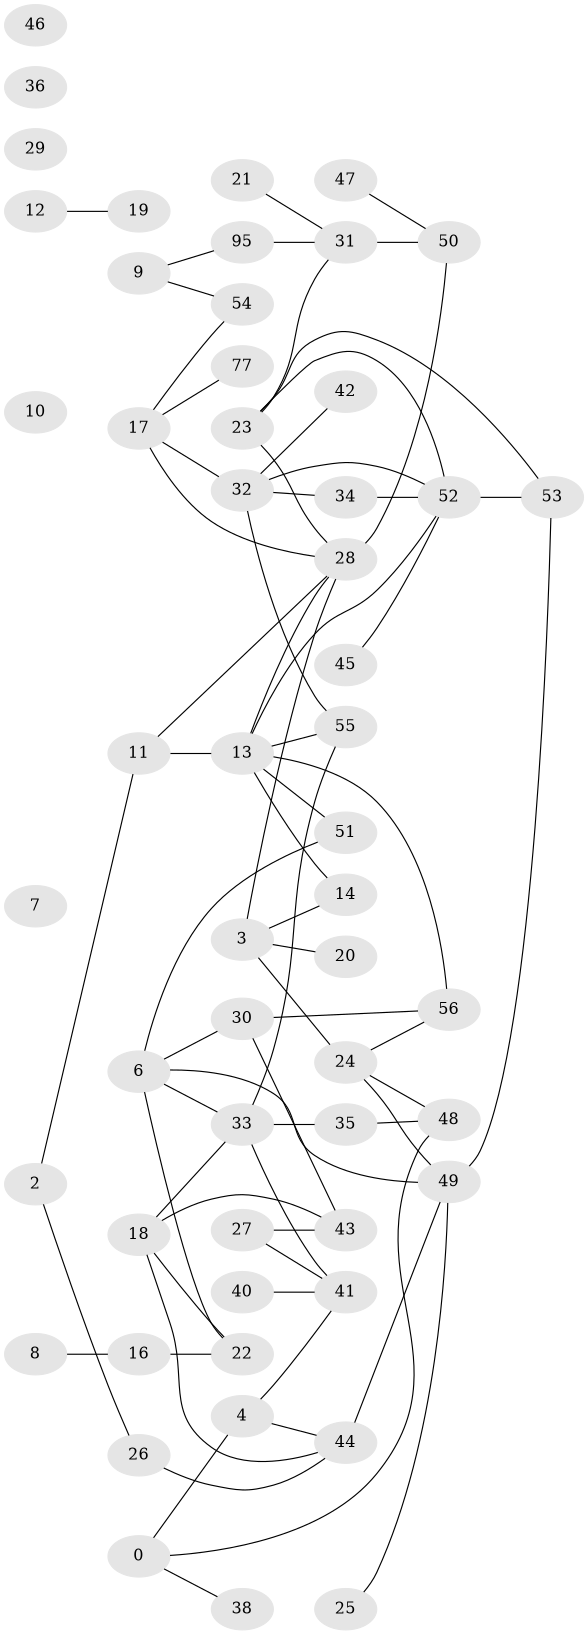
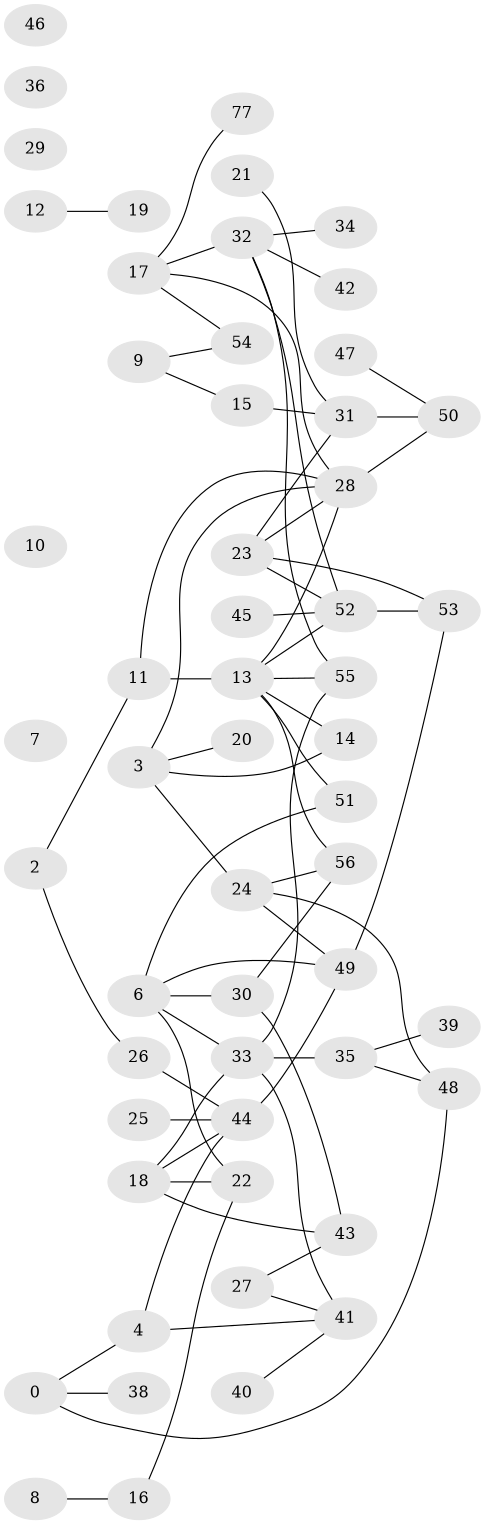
node "95": label "95" -> "15"
edge "34" -- "52": removed
node "39": added
edge "49" -- "25": now "44" -- "25"
